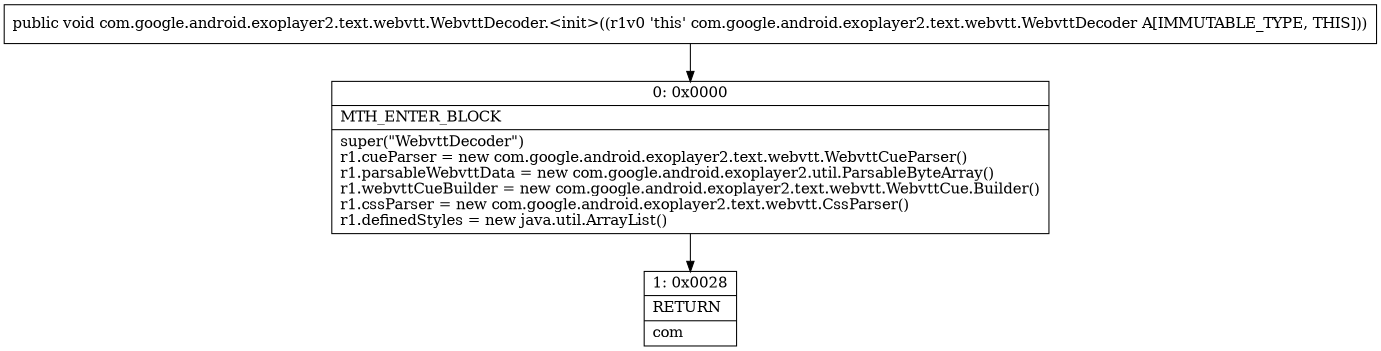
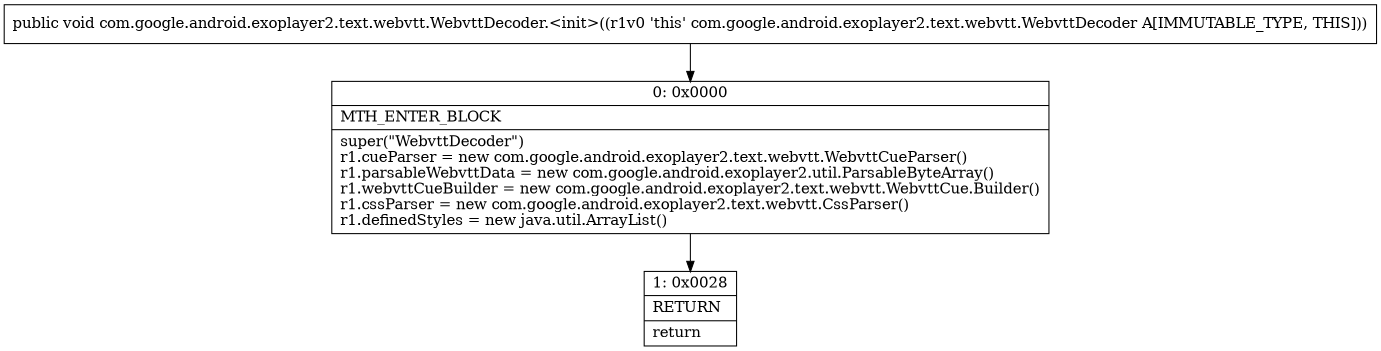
node "1: 0x0028": text "com" -> "return"
